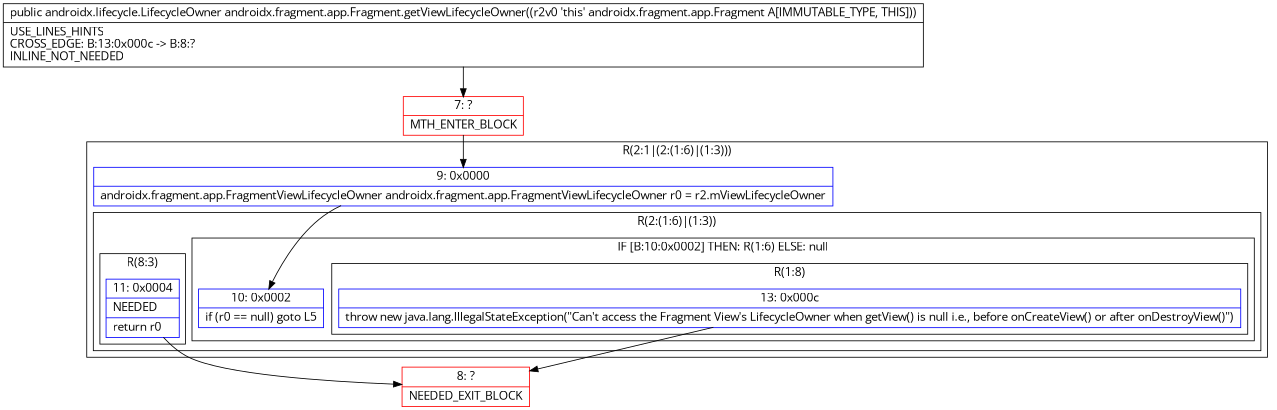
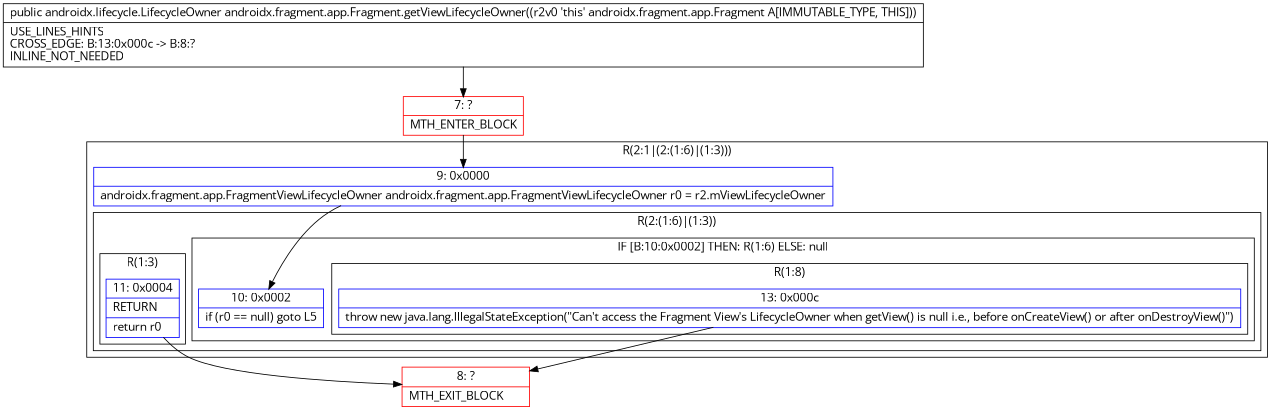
cluster "R(8:3)": label "R(8:3)" -> "R(1:3)"
node "11: 0x0004": text "NEEDED" -> "RETURN"
node "8: ?": text "NEEDED_EXIT_BLOCK" -> "MTH_EXIT_BLOCK"
